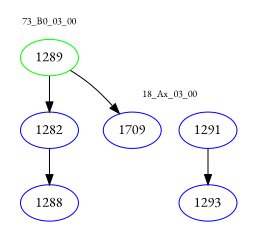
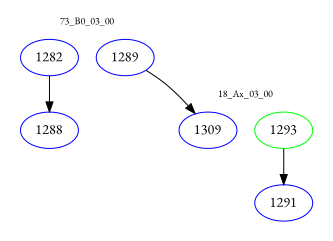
node "1289": color green -> blue
edge "1289" -> "1282": removed
node "1709": label "1709" -> "1309"
edge "1291" -> "1293": reversed
node "1293": color blue -> green
